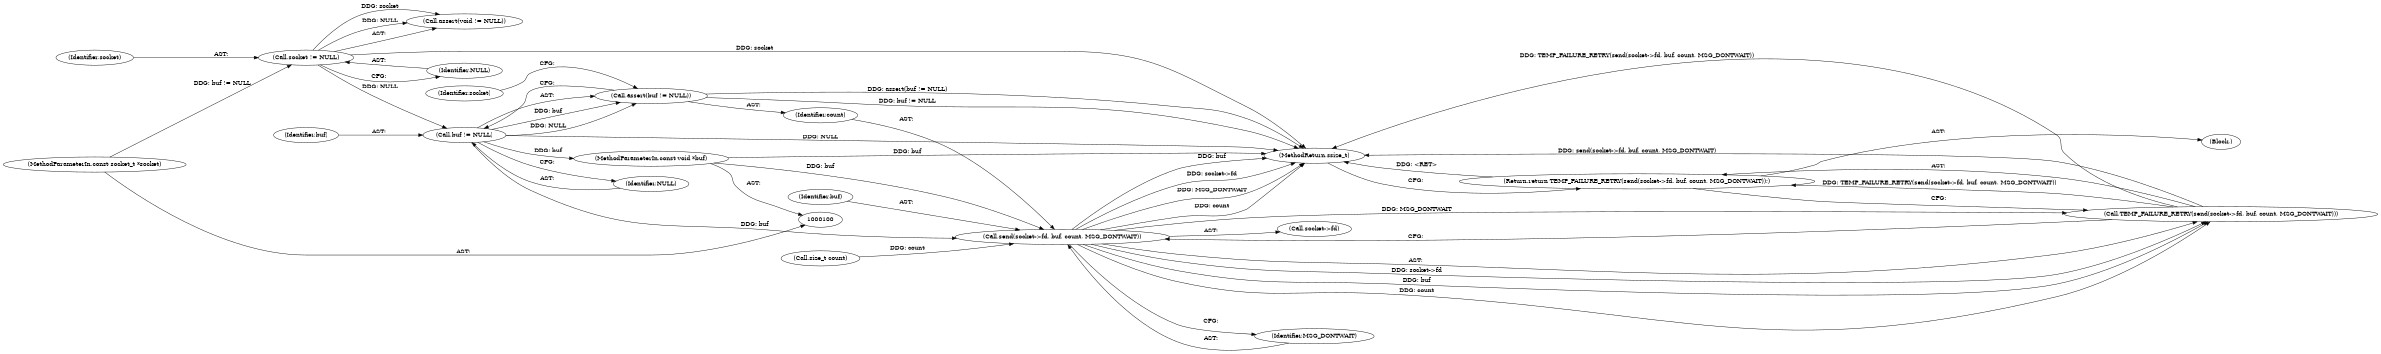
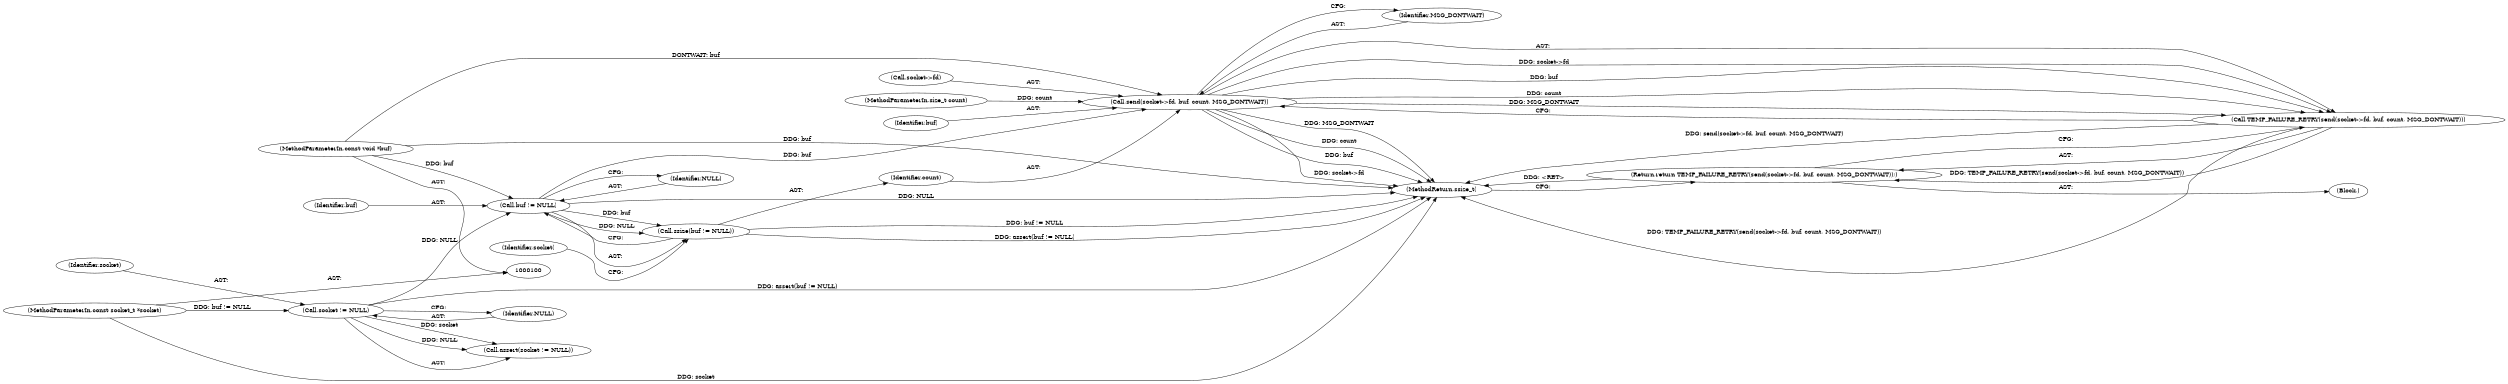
node "(Call,assert(void != NULL))": label "(Call,assert(void != NULL))" -> "(Call,assert(socket != NULL))"
edge "(Call,socket != NULL)" -> "(MethodReturn,ssize_t)": label "DDG: socket" -> "DDG: assert(buf != NULL)"
node "(Call,assert(buf != NULL))": label "(Call,assert(buf != NULL))" -> "(Call,ssize(buf != NULL))"
edge "(Call,buf != NULL)" -> "(MethodParameterIn,const void *buf)": reversed
edge "(MethodParameterIn,const void *buf)" -> "(Call,send(socket->fd, buf, count, MSG_DONTWAIT))": label "DDG: buf" -> "DONTWAIT: buf"
edge "(Call,send(socket->fd, buf, count, MSG_DONTWAIT))" -> "(Call,socket->fd)": reversed
node "(Call,size_t count)": label "(Call,size_t count)" -> "(MethodParameterIn,size_t count)"
edge "(MethodParameterIn,const socket_t *socket)" -> "(MethodReturn,ssize_t)": added, label "DDG: socket"
